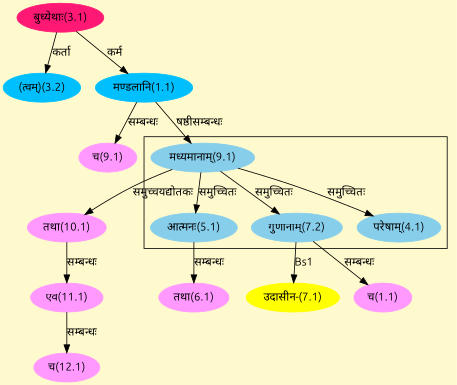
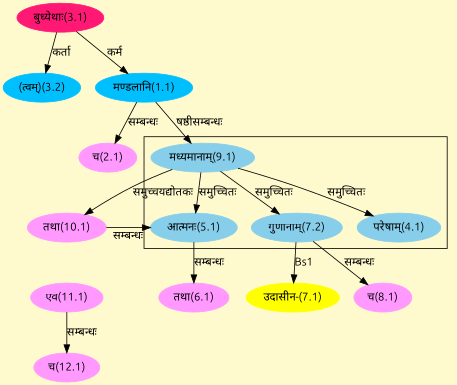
node "च(9.1)": label "च(9.1)" -> "च(2.1)"
edge "तथा(10.1)" -> "एव(11.1)": now "तथा(10.1)" -> "आत्मनः(5.1)"
node "च(1.1)": label "च(1.1)" -> "च(8.1)"
